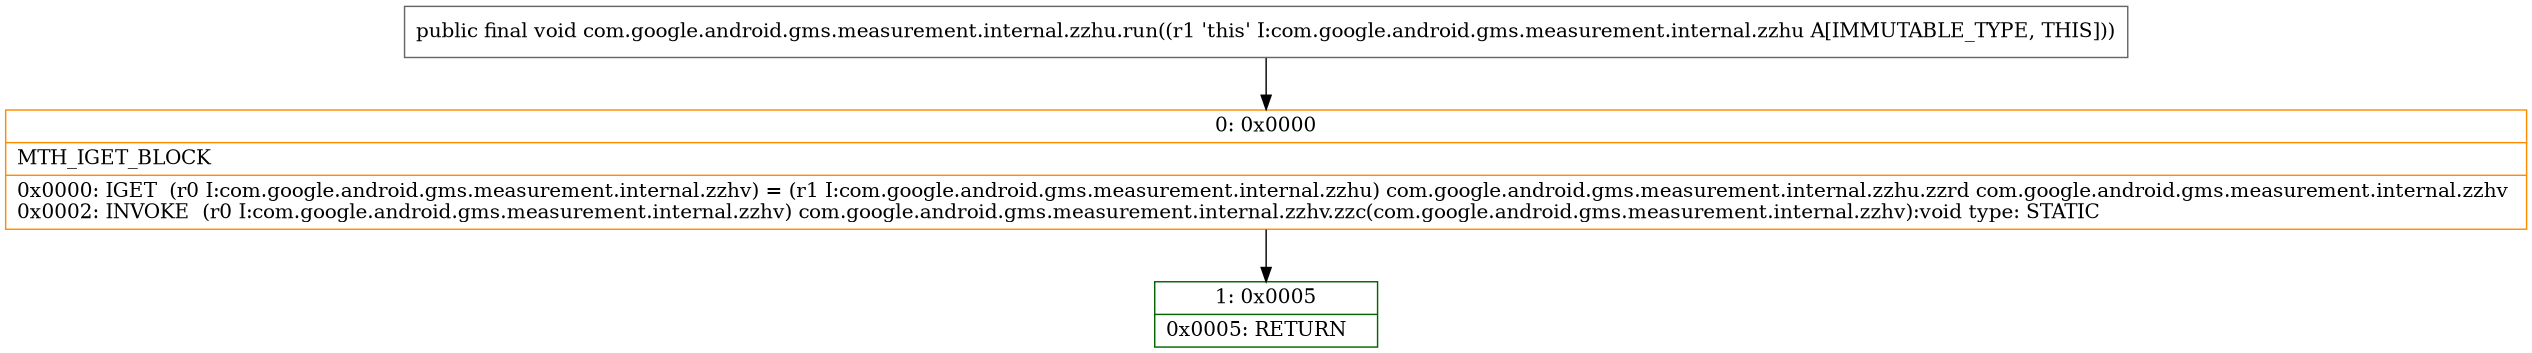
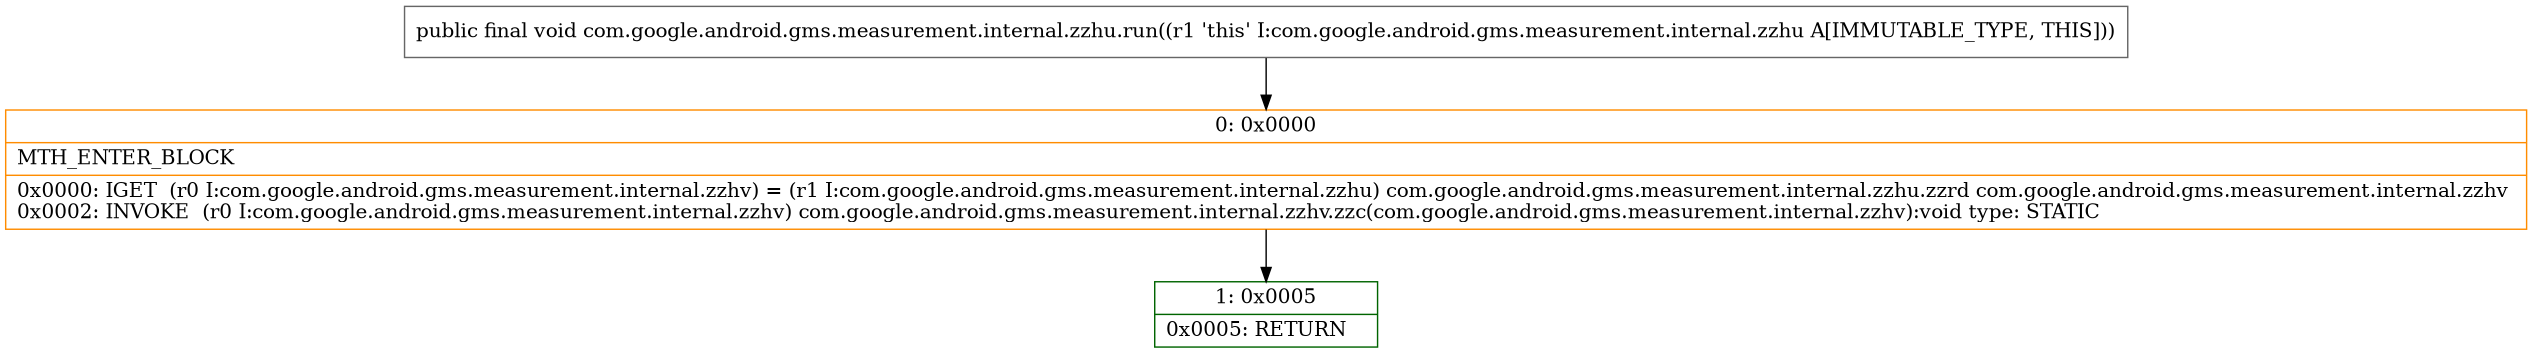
node "0: 0x0000": text "MTH_IGET_BLOCK" -> "MTH_ENTER_BLOCK"
